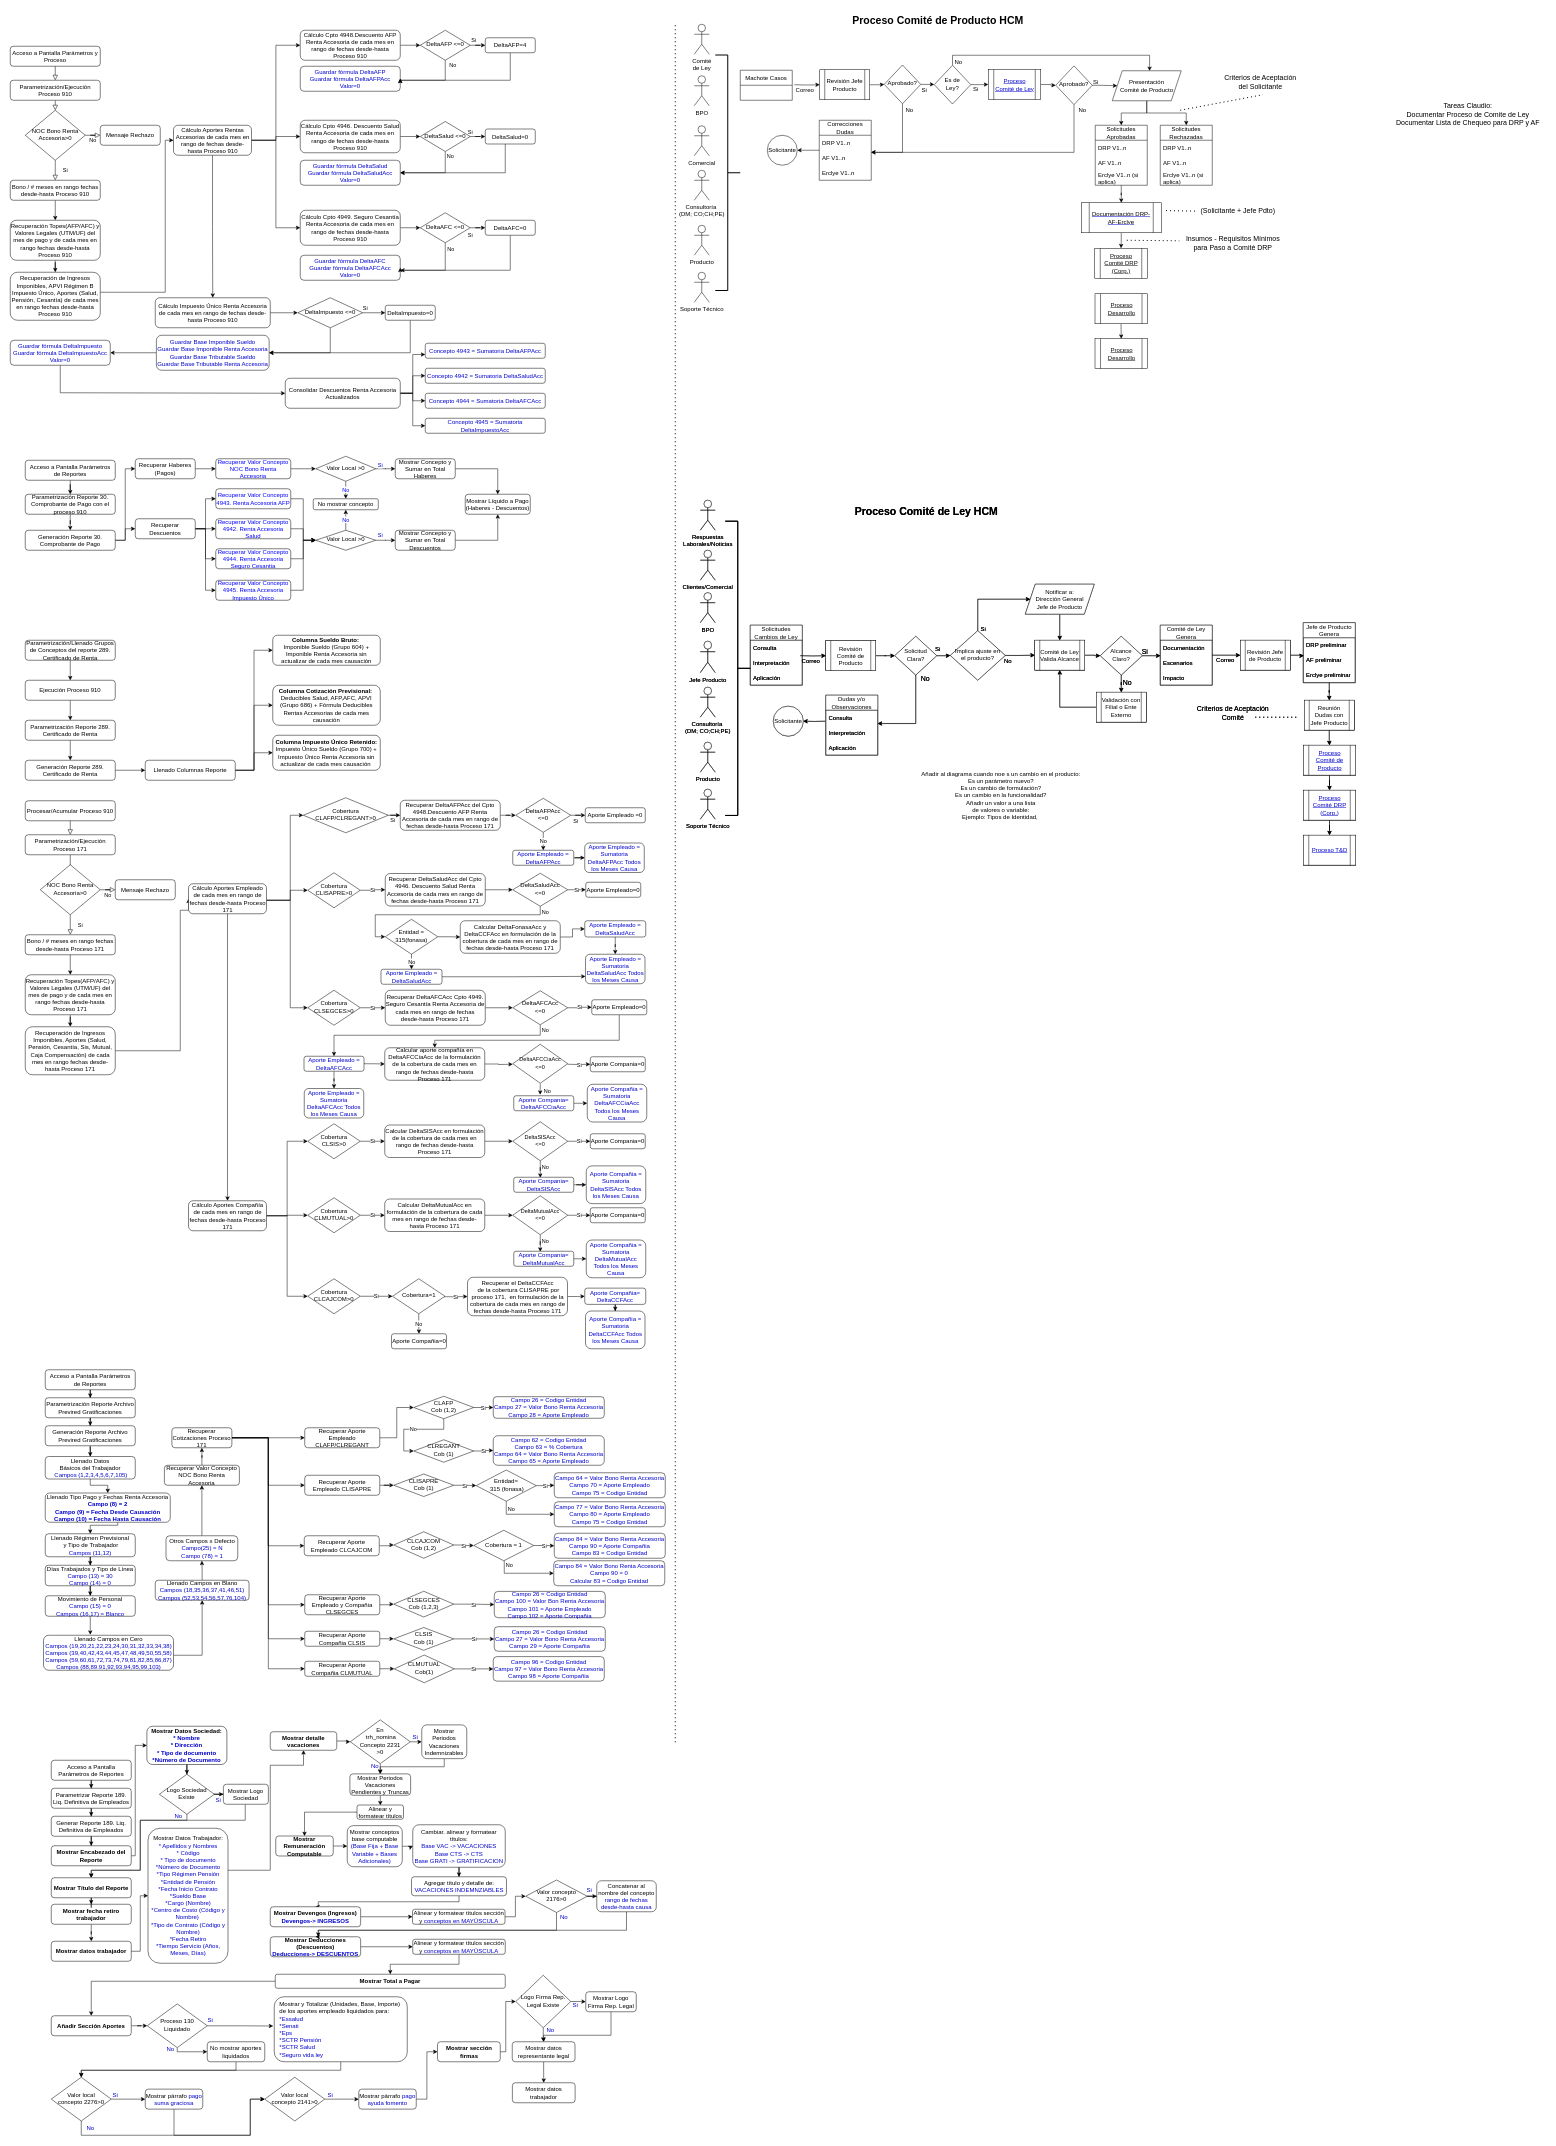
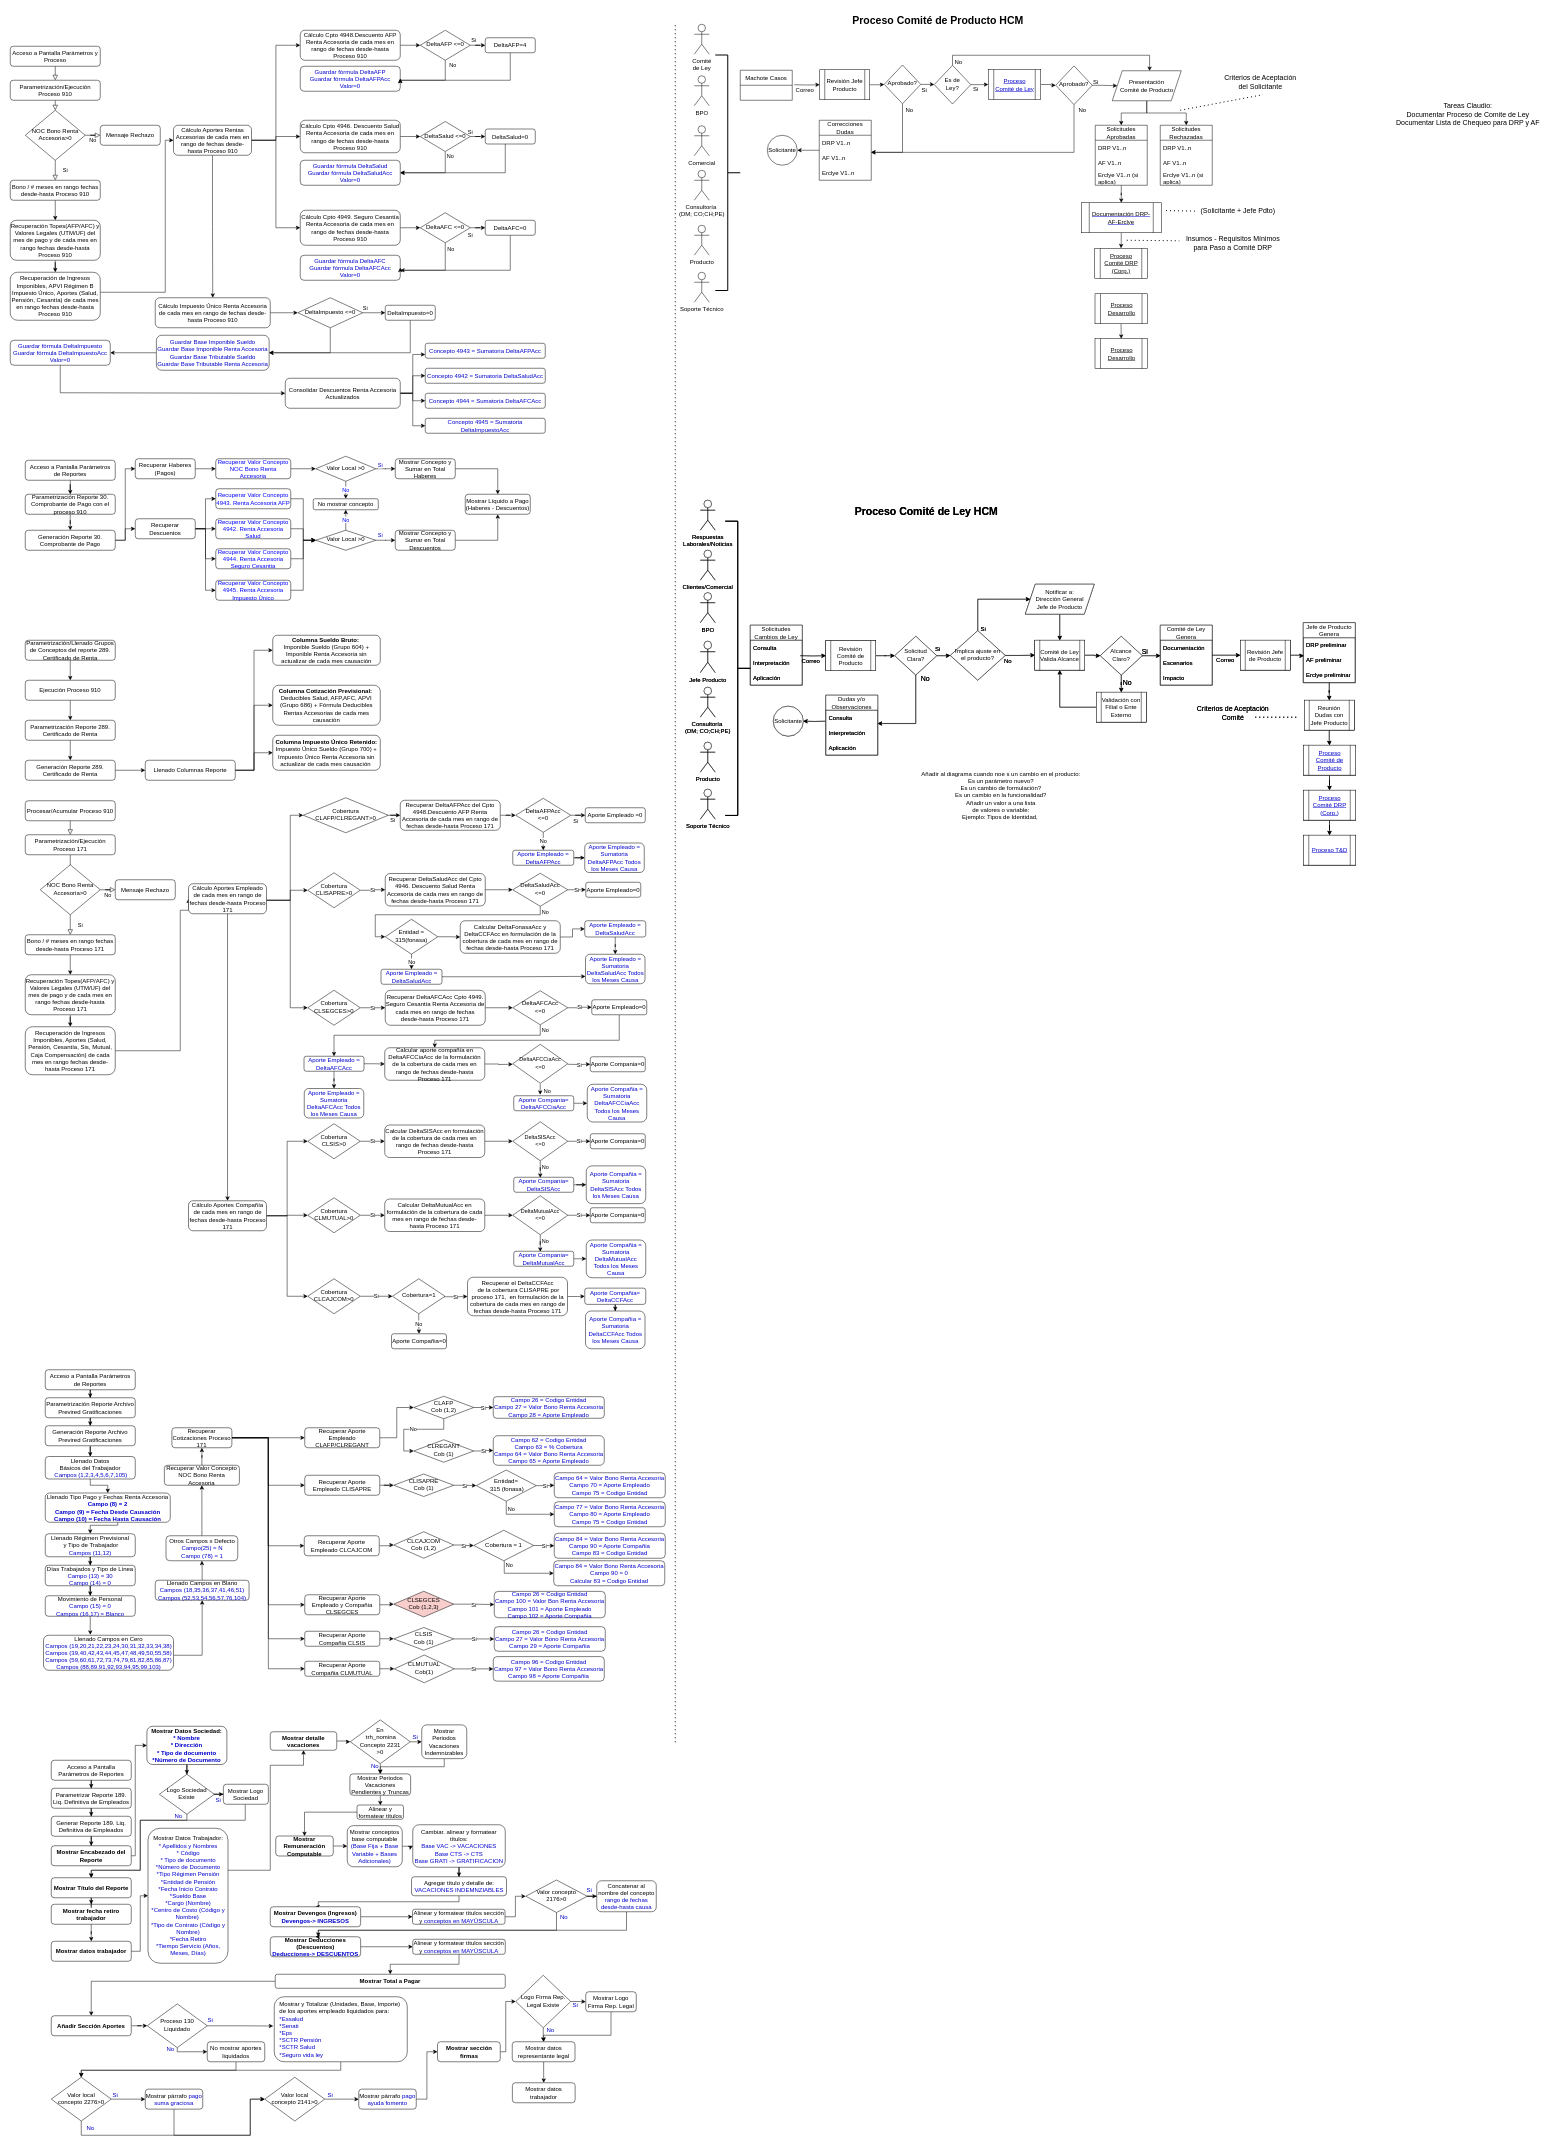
node "CLSEGCES Cob (1,2,3)": fillcolor #ffffff -> #f8cecc
